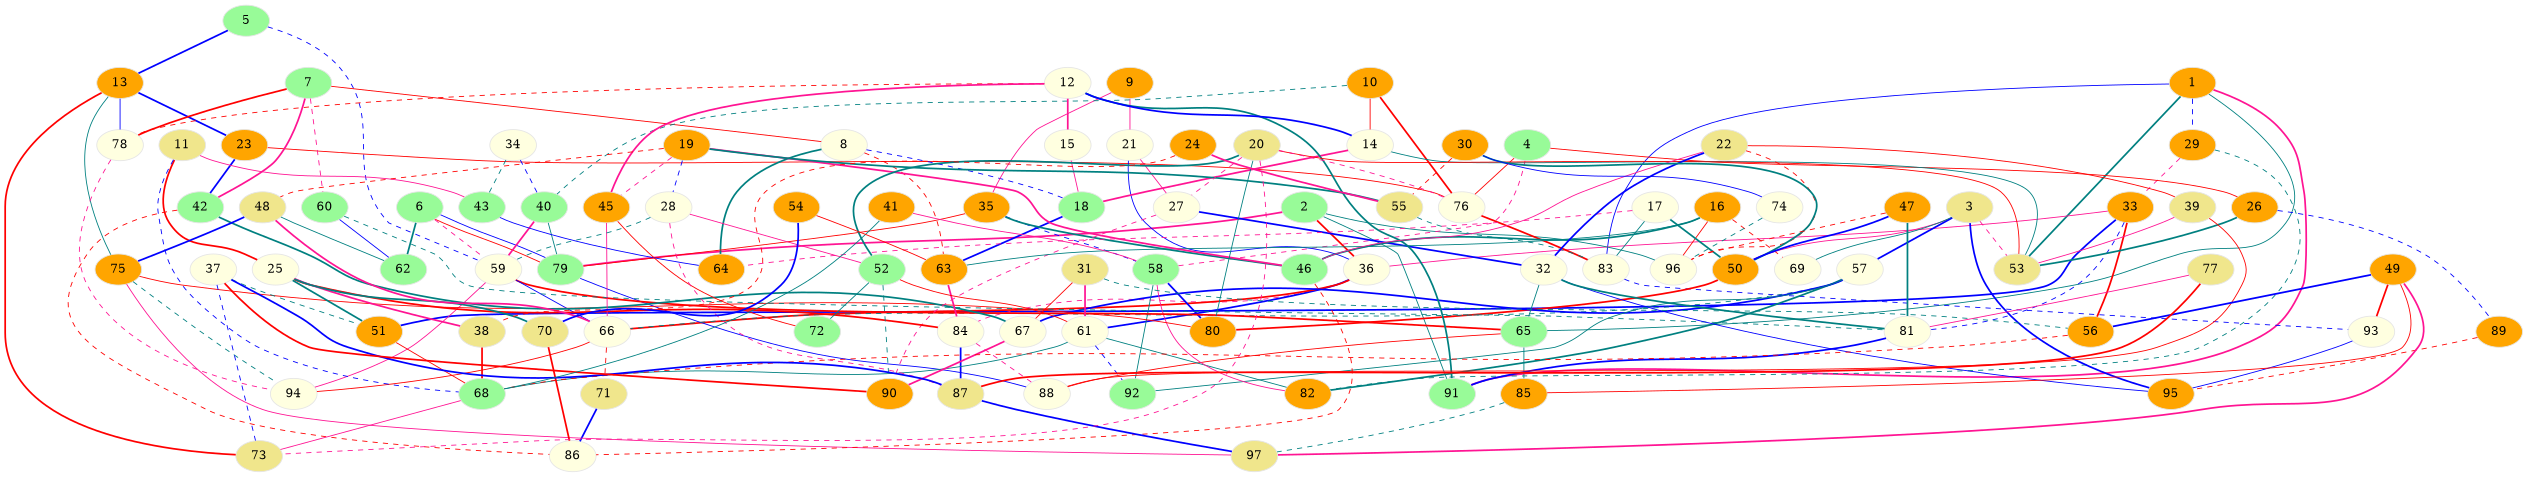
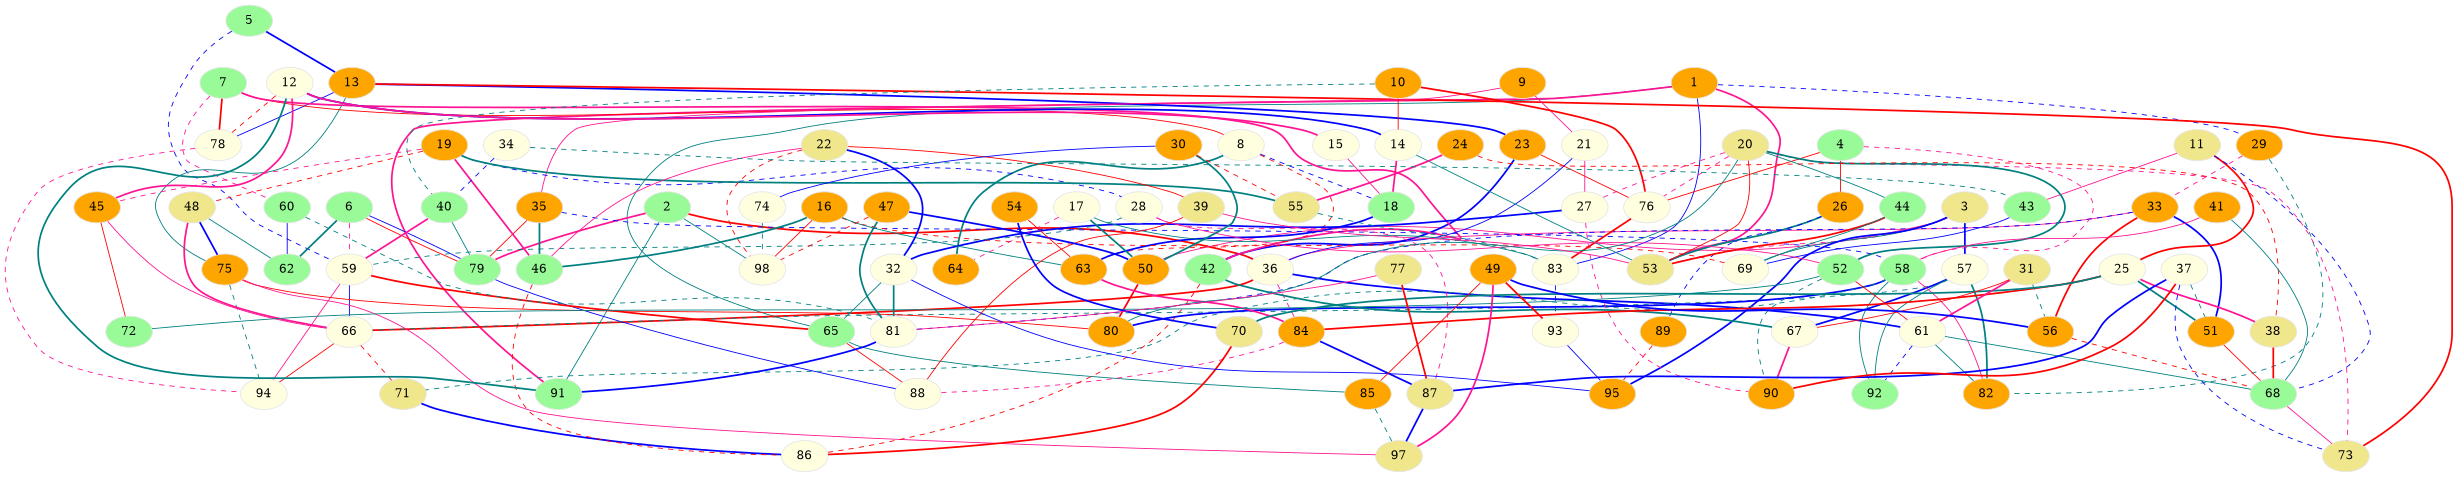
edge "1" -- "53": color teal -> deeppink
node "44": added
edge "43" -- "64": now "43" -- "69"
node "96": label "96" -> "98"
node "84": fillcolor lightyellow -> orange
edge "58" -- "71": added
